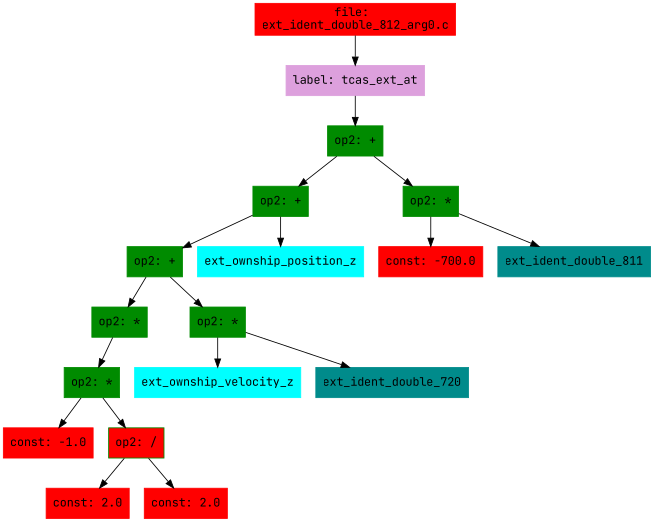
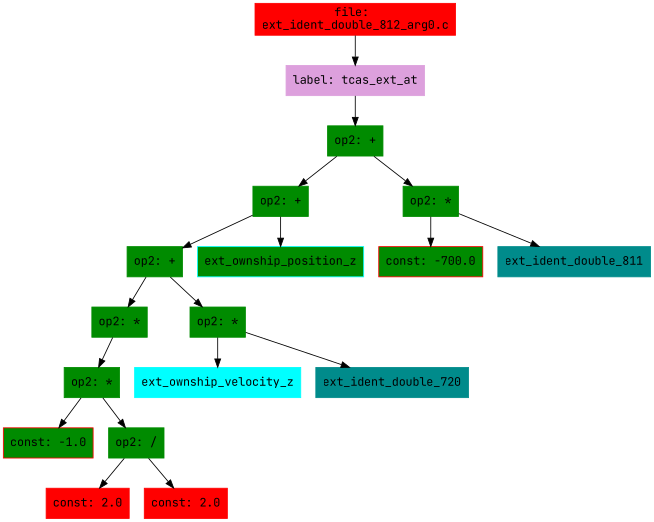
node "ext_ownship_position_z": fillcolor cyan1 -> green4
node "const: -700.0": fillcolor red1 -> green4
node "const: -1.0": fillcolor red1 -> green4
node "op2: /": fillcolor red1 -> green4
